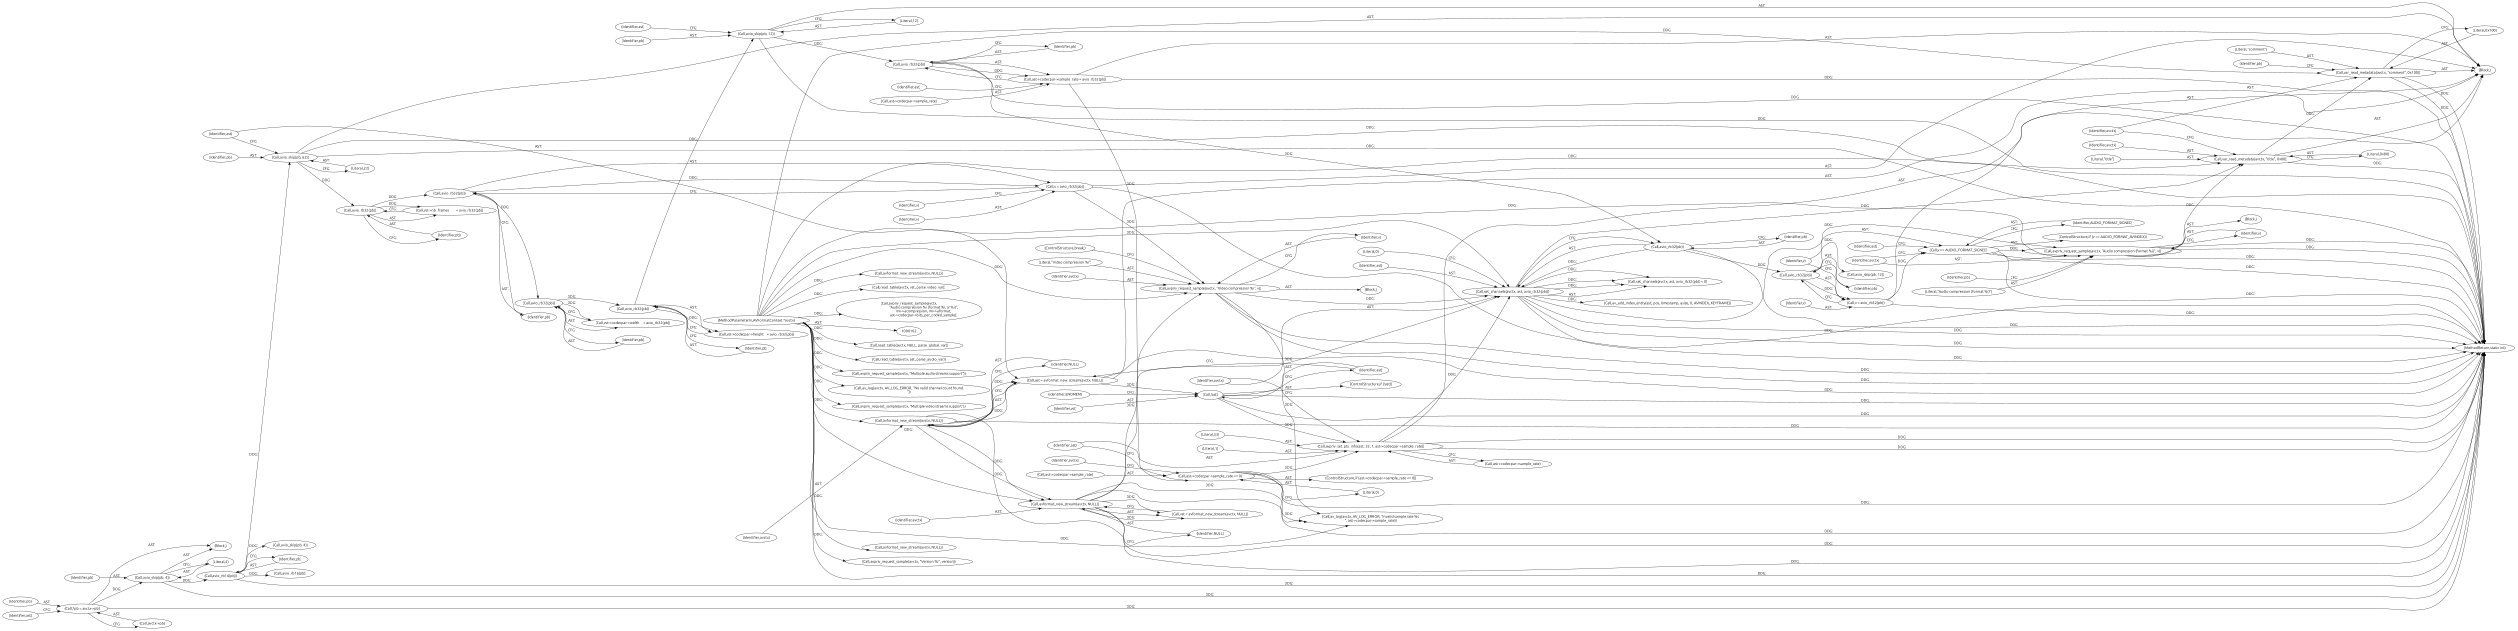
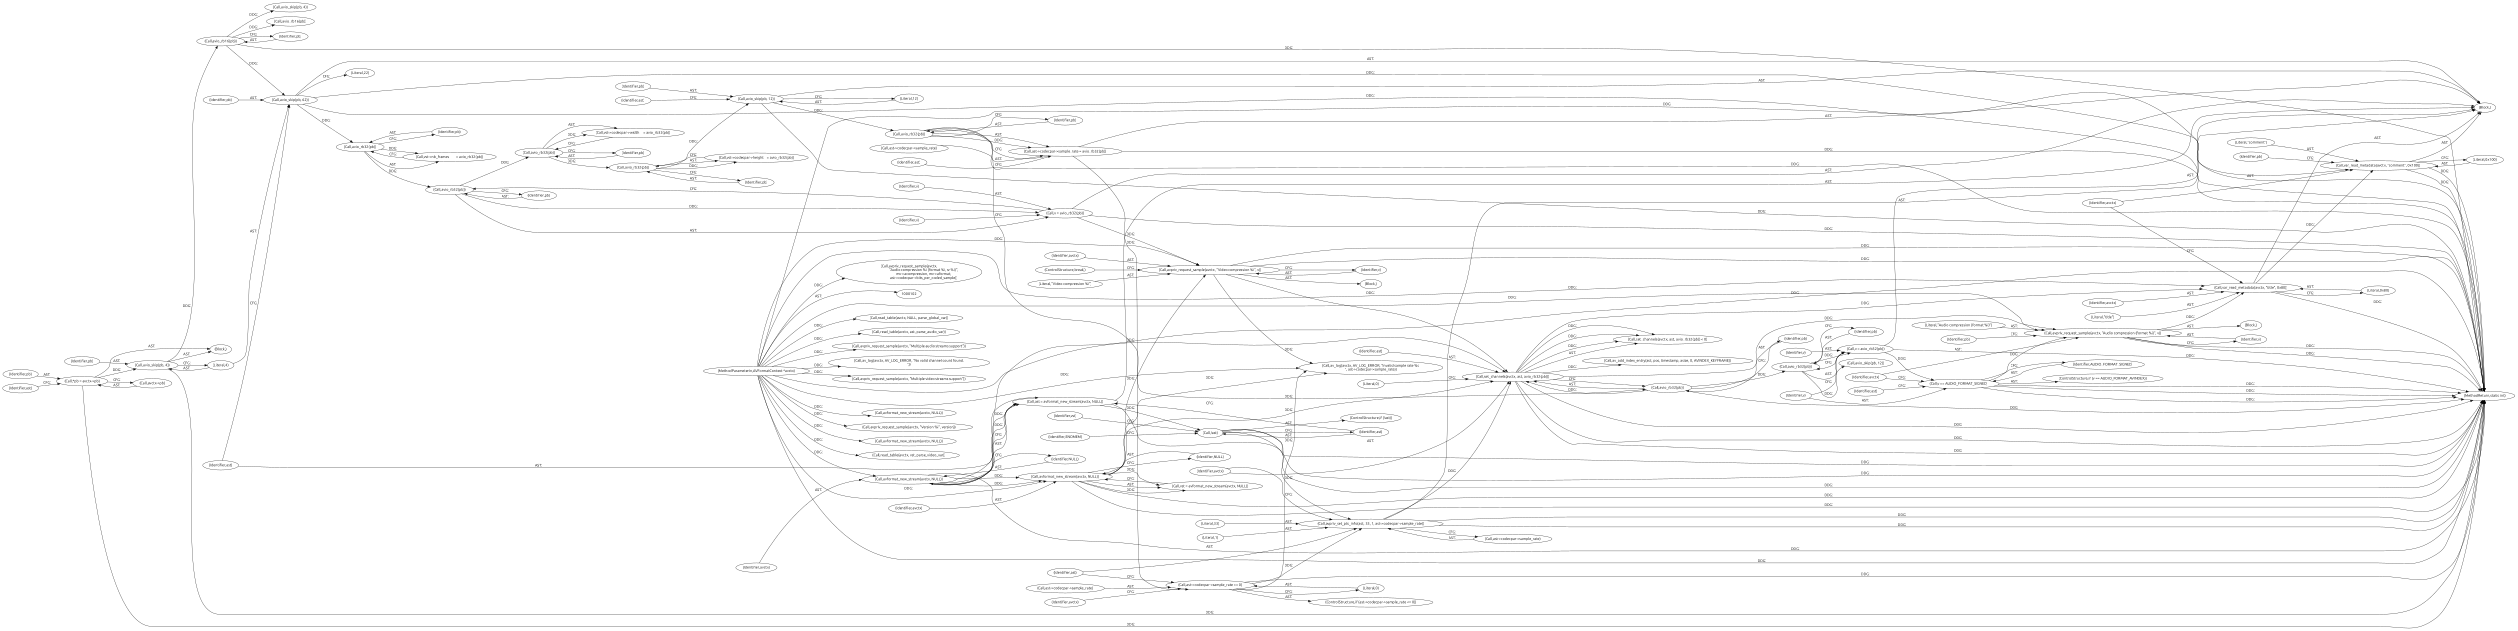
edge "(Literal,22)" -> "(Call,avio_skip(pb, 62))": now "(Literal,4)" -> "(Call,avio_skip(pb, 62))"
edge "(Identifier,vst)" -> "(Call,!ast)": label "AST: " -> "CFG: "
